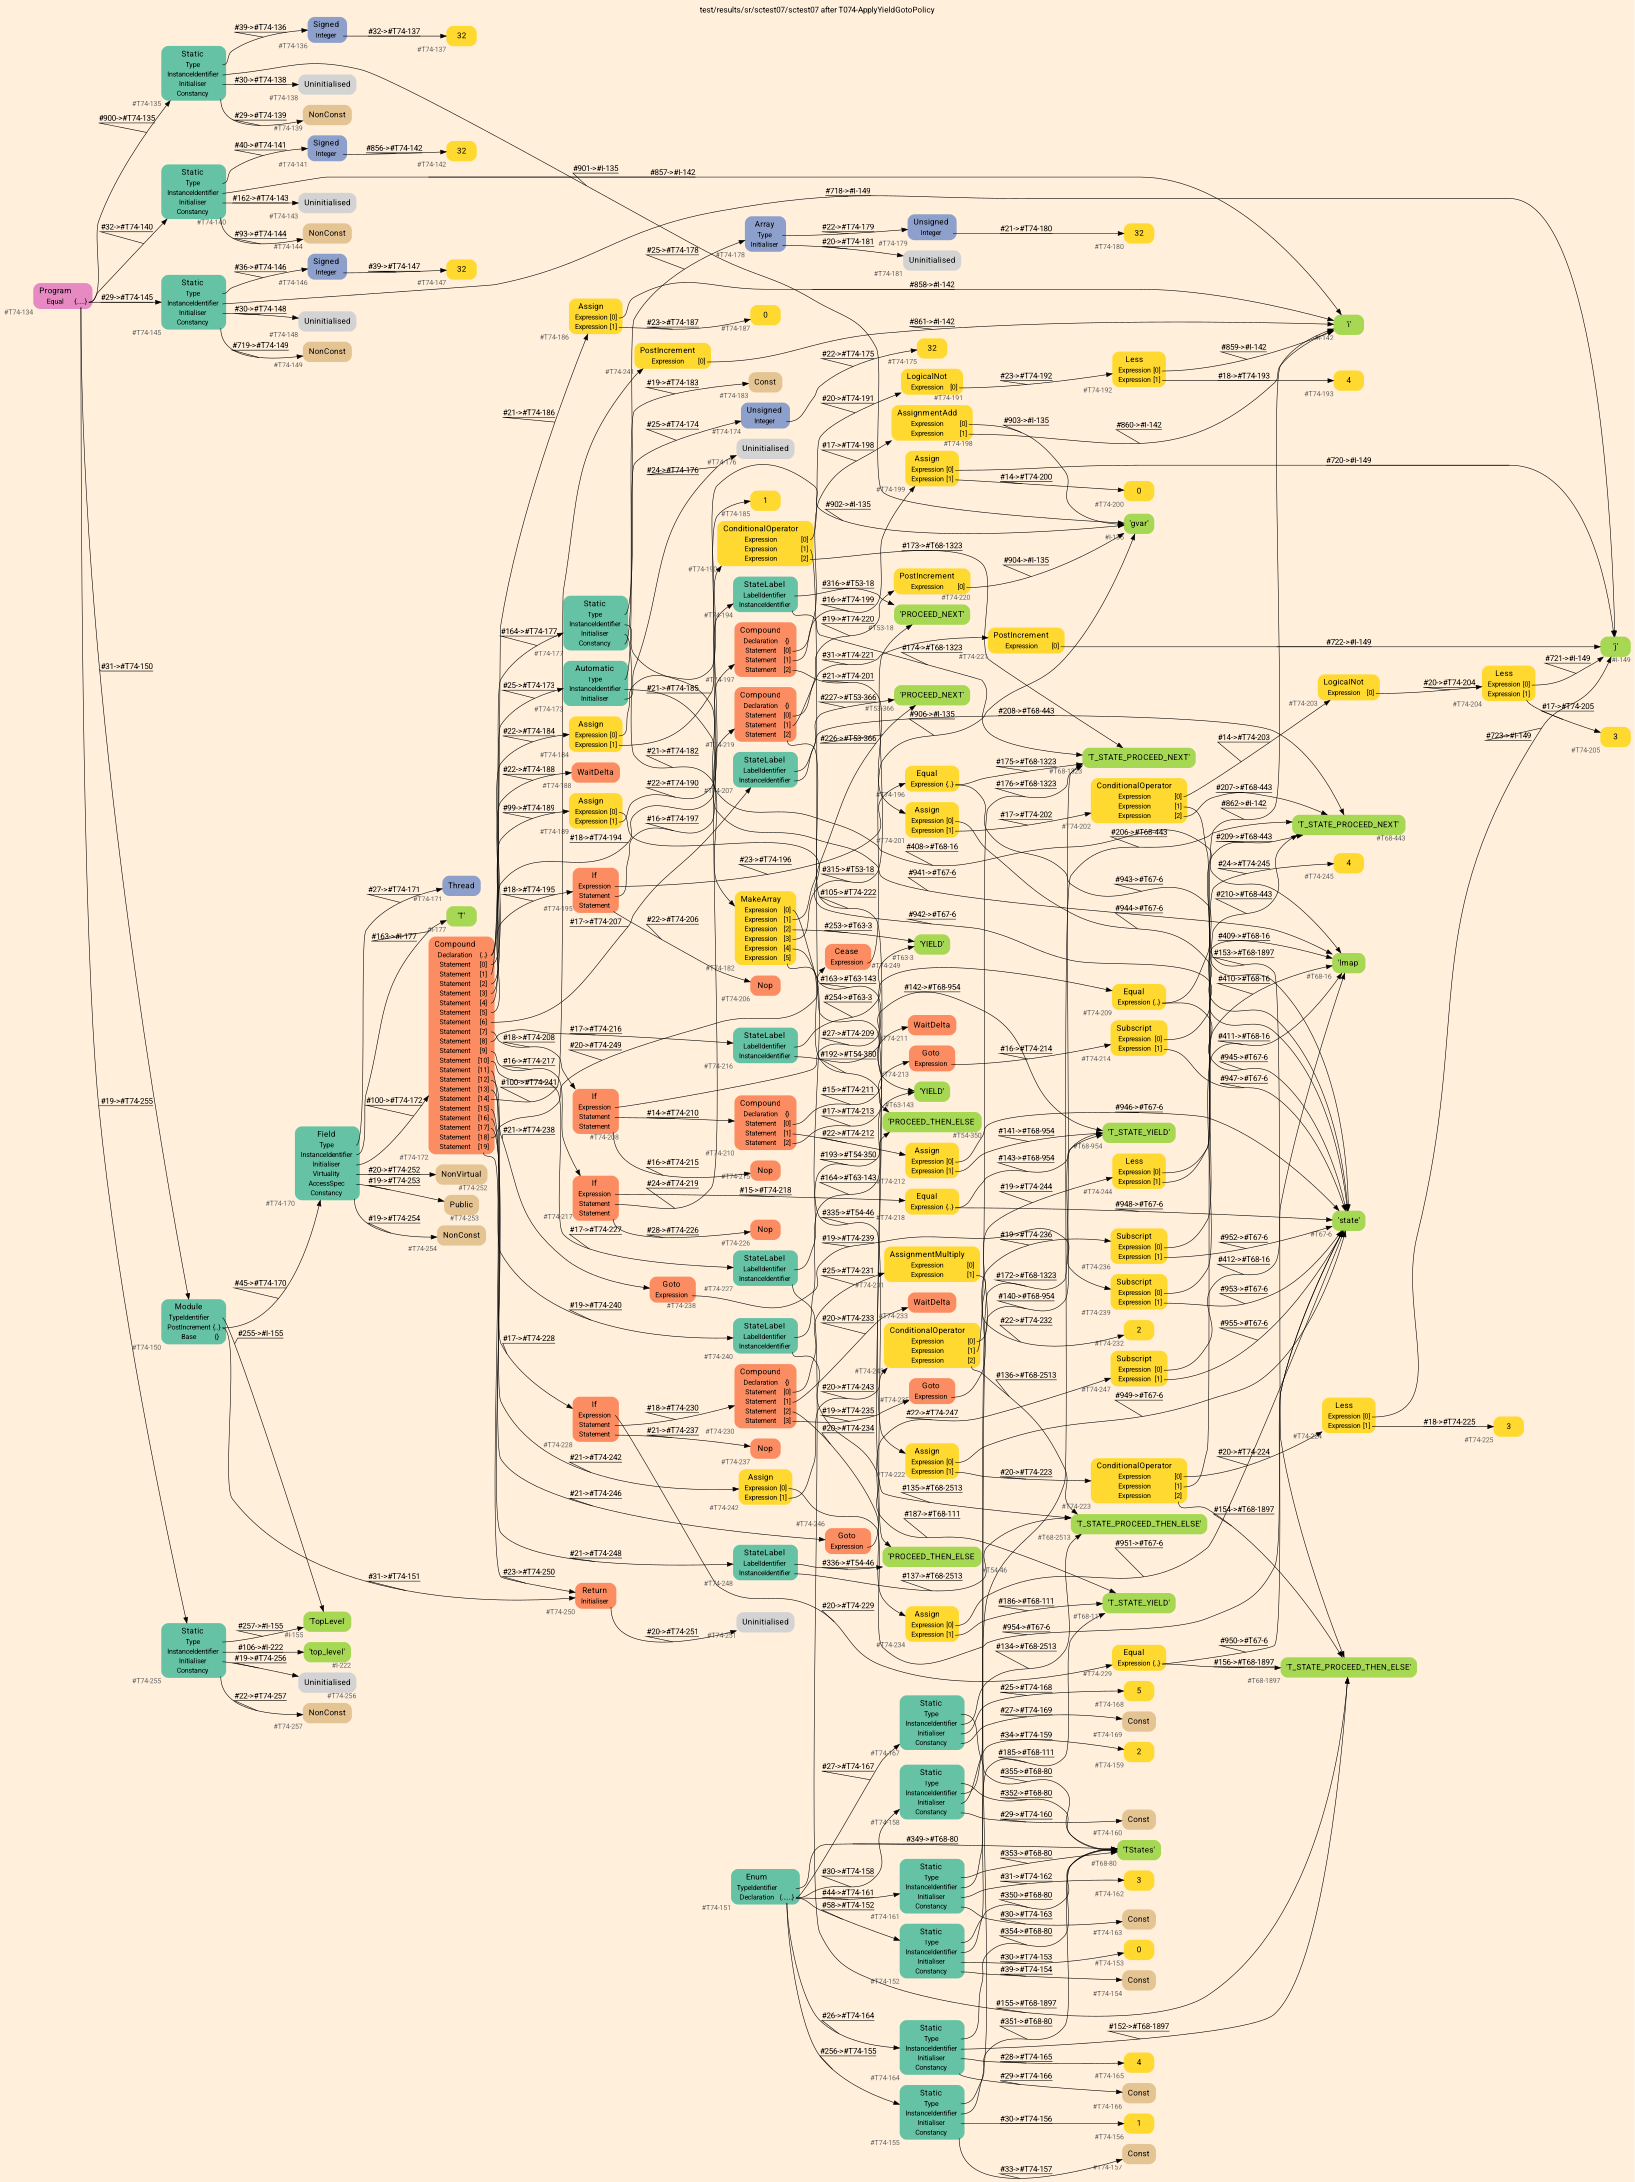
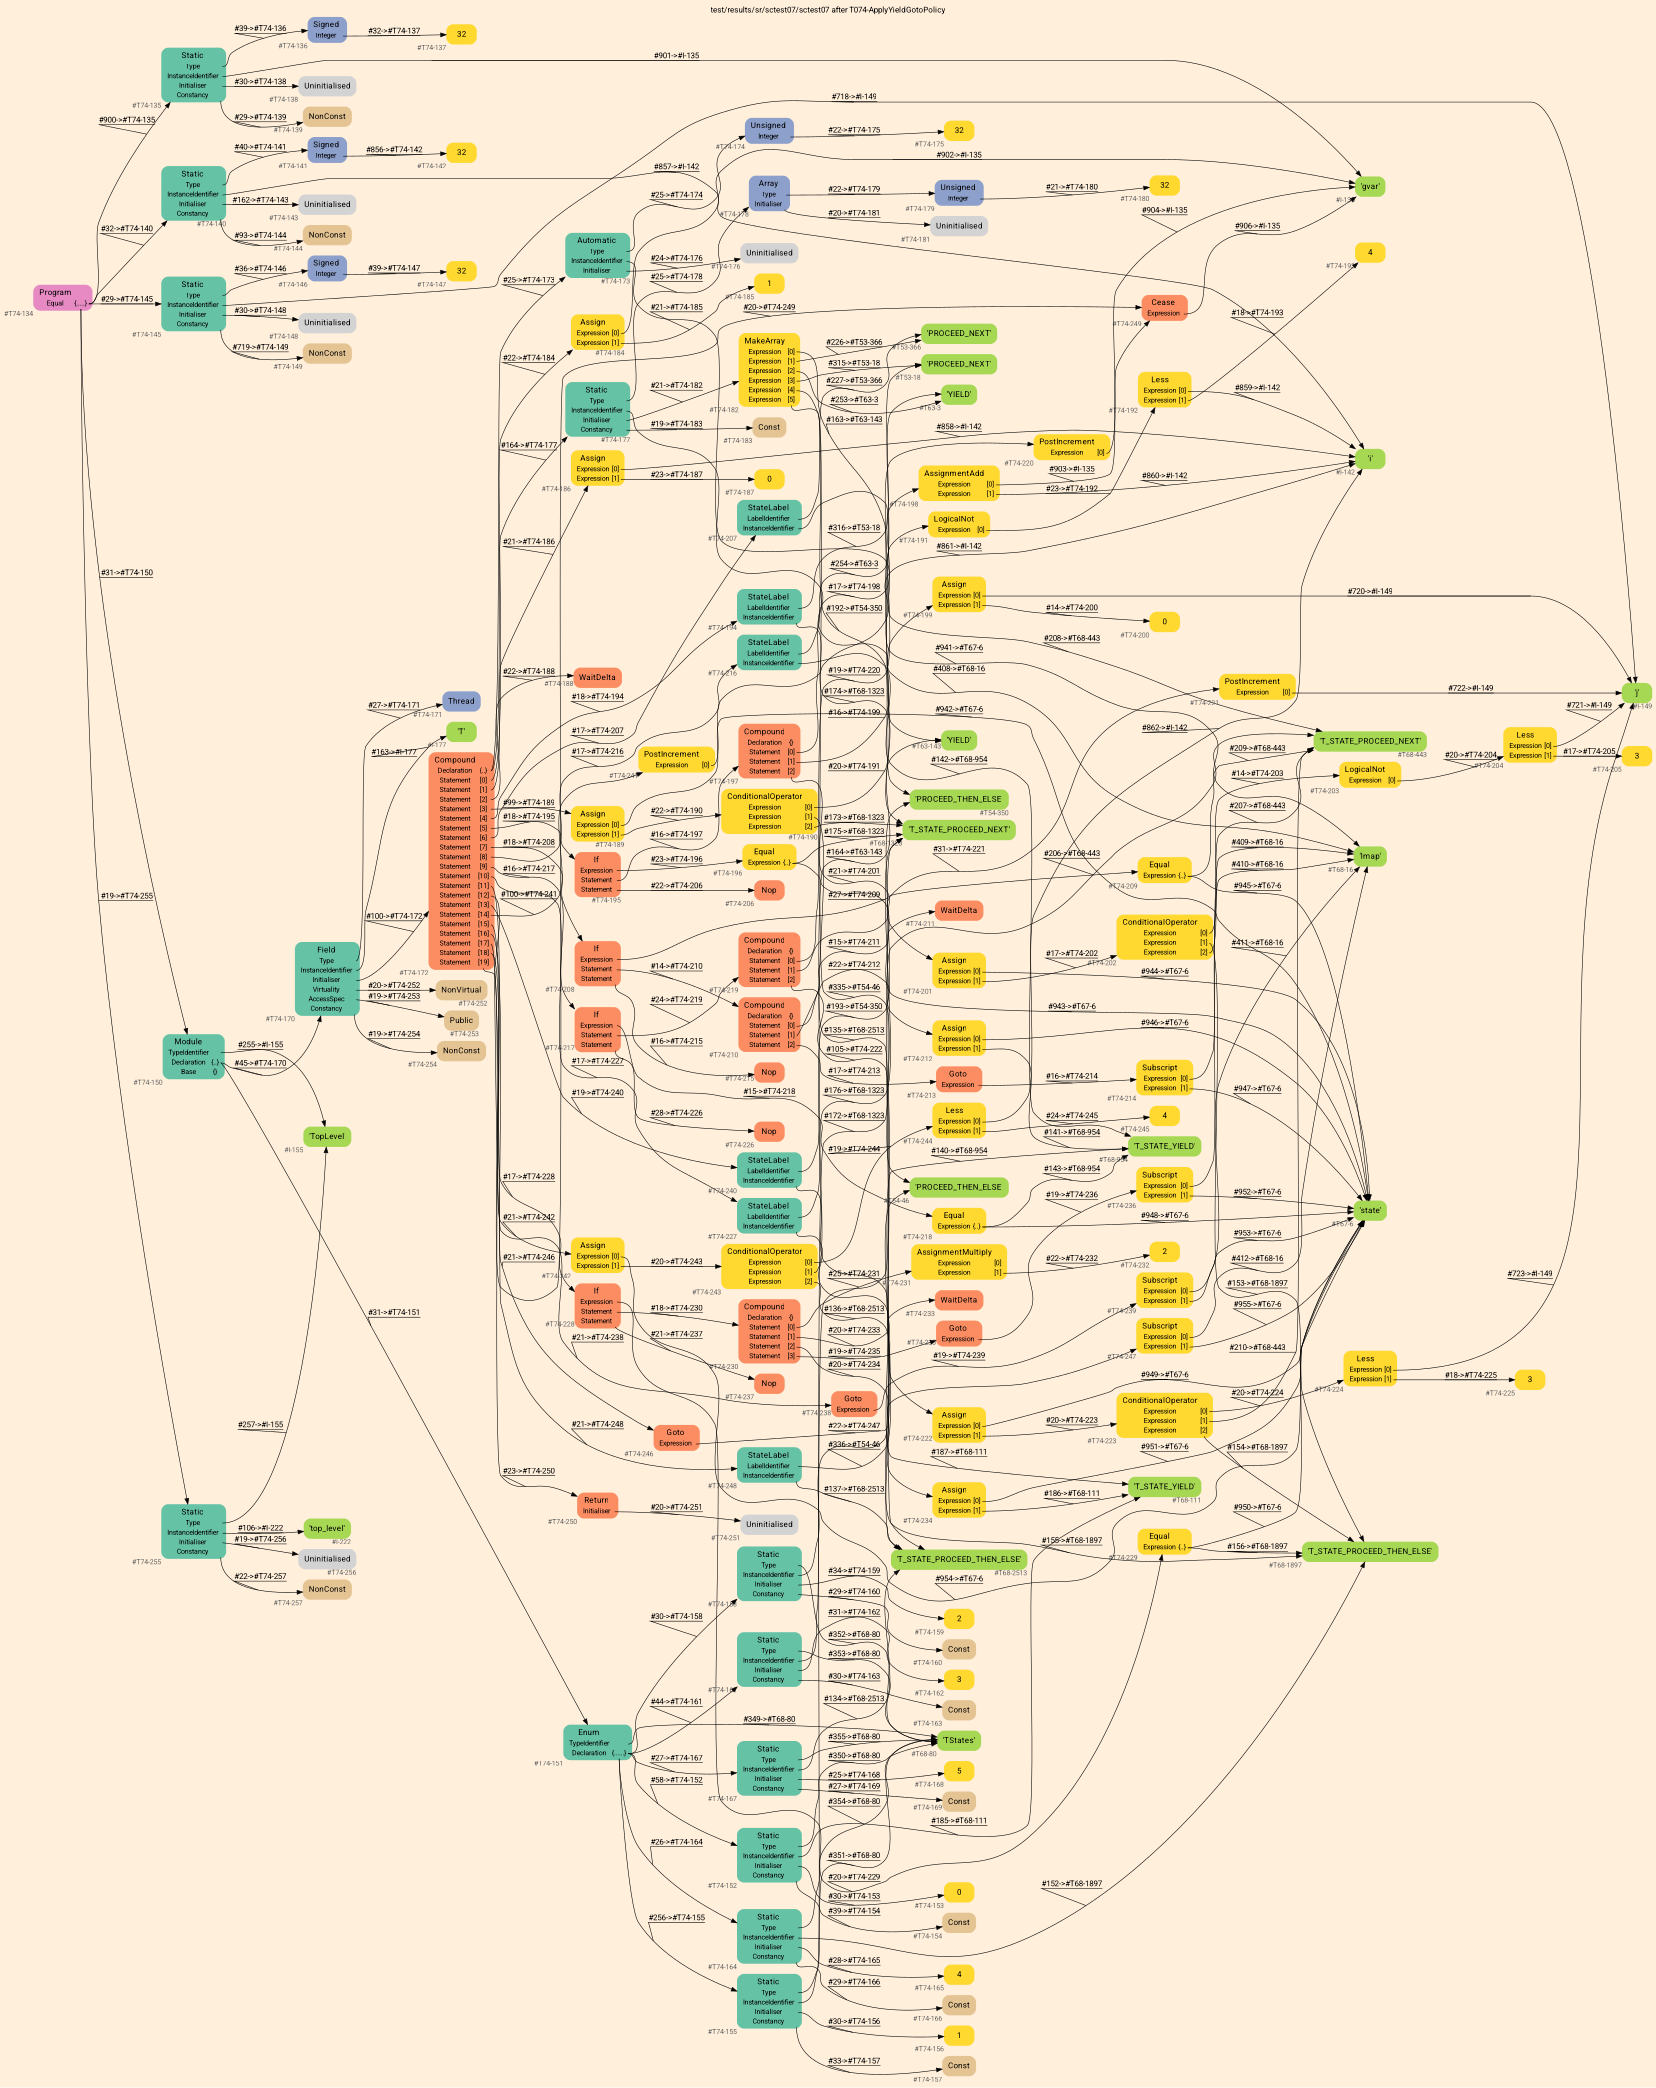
edge "AssignmentAdd" -> "'gvar'": now "AssignmentAdd" -> "Cease"
node "Module": text "PostIncrement" -> "Declaration"
edge "Module" -> "Return": now "Module" -> "Enum"
